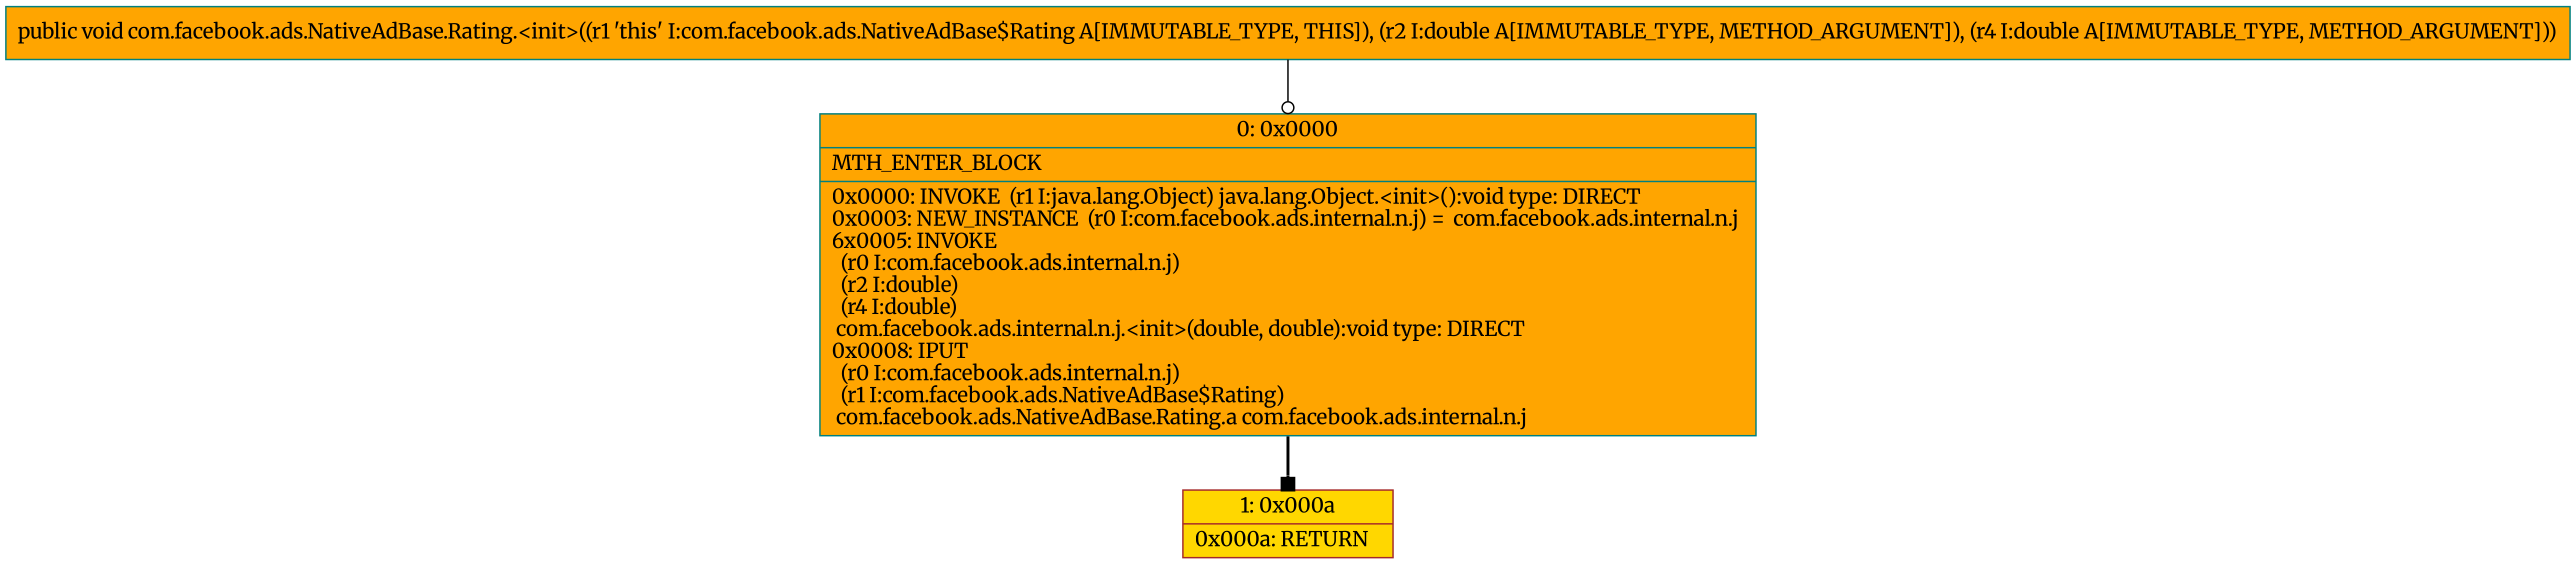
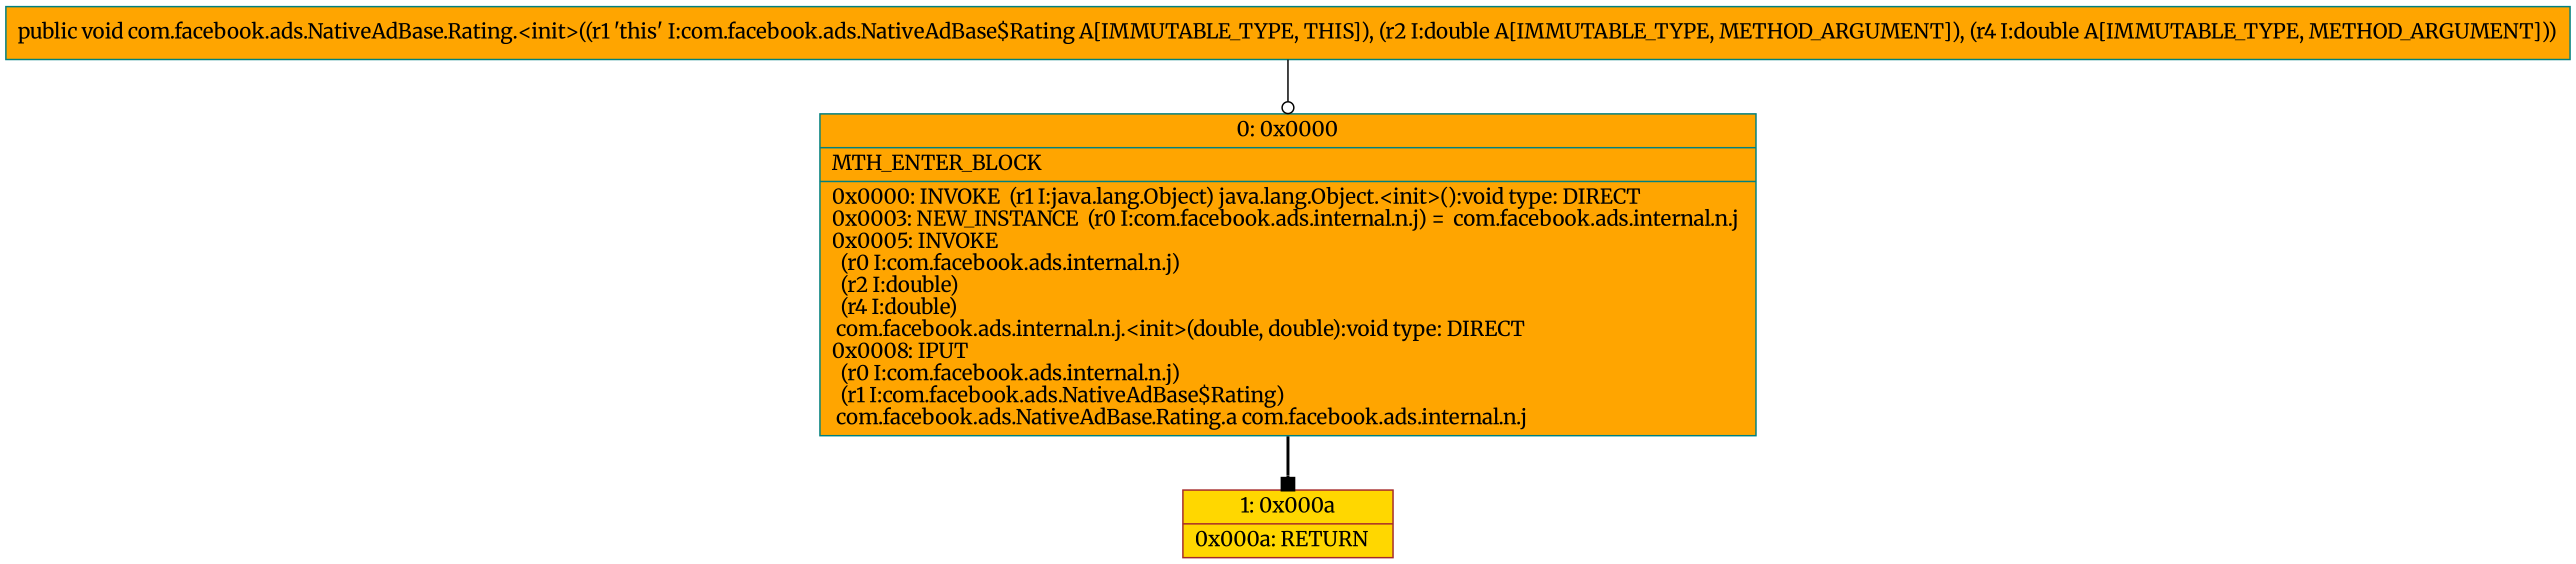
node "0: 0x0000": text "6x0005: INVOKE" -> "0x0005: INVOKE"
